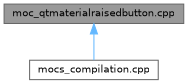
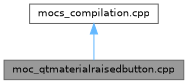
edge "mocs_compilation.cpp" -> "moc_qtmaterialraisedbutton.cpp": reversed
